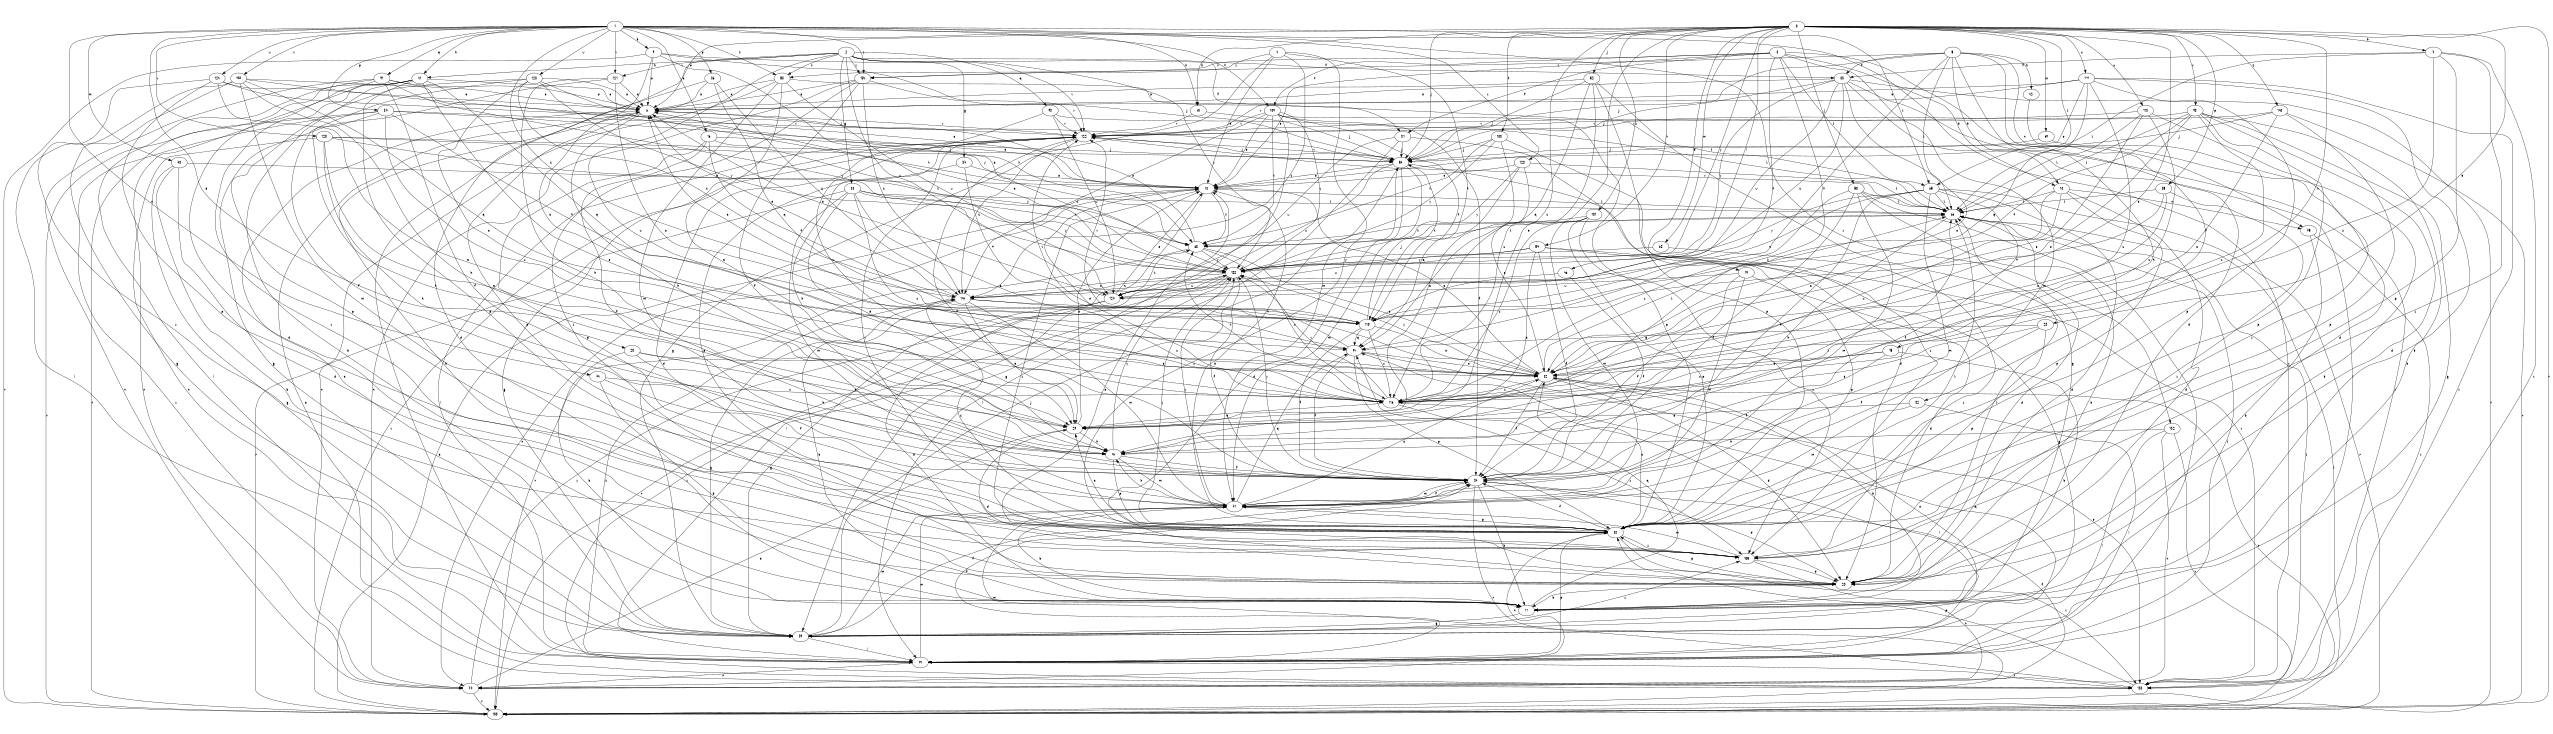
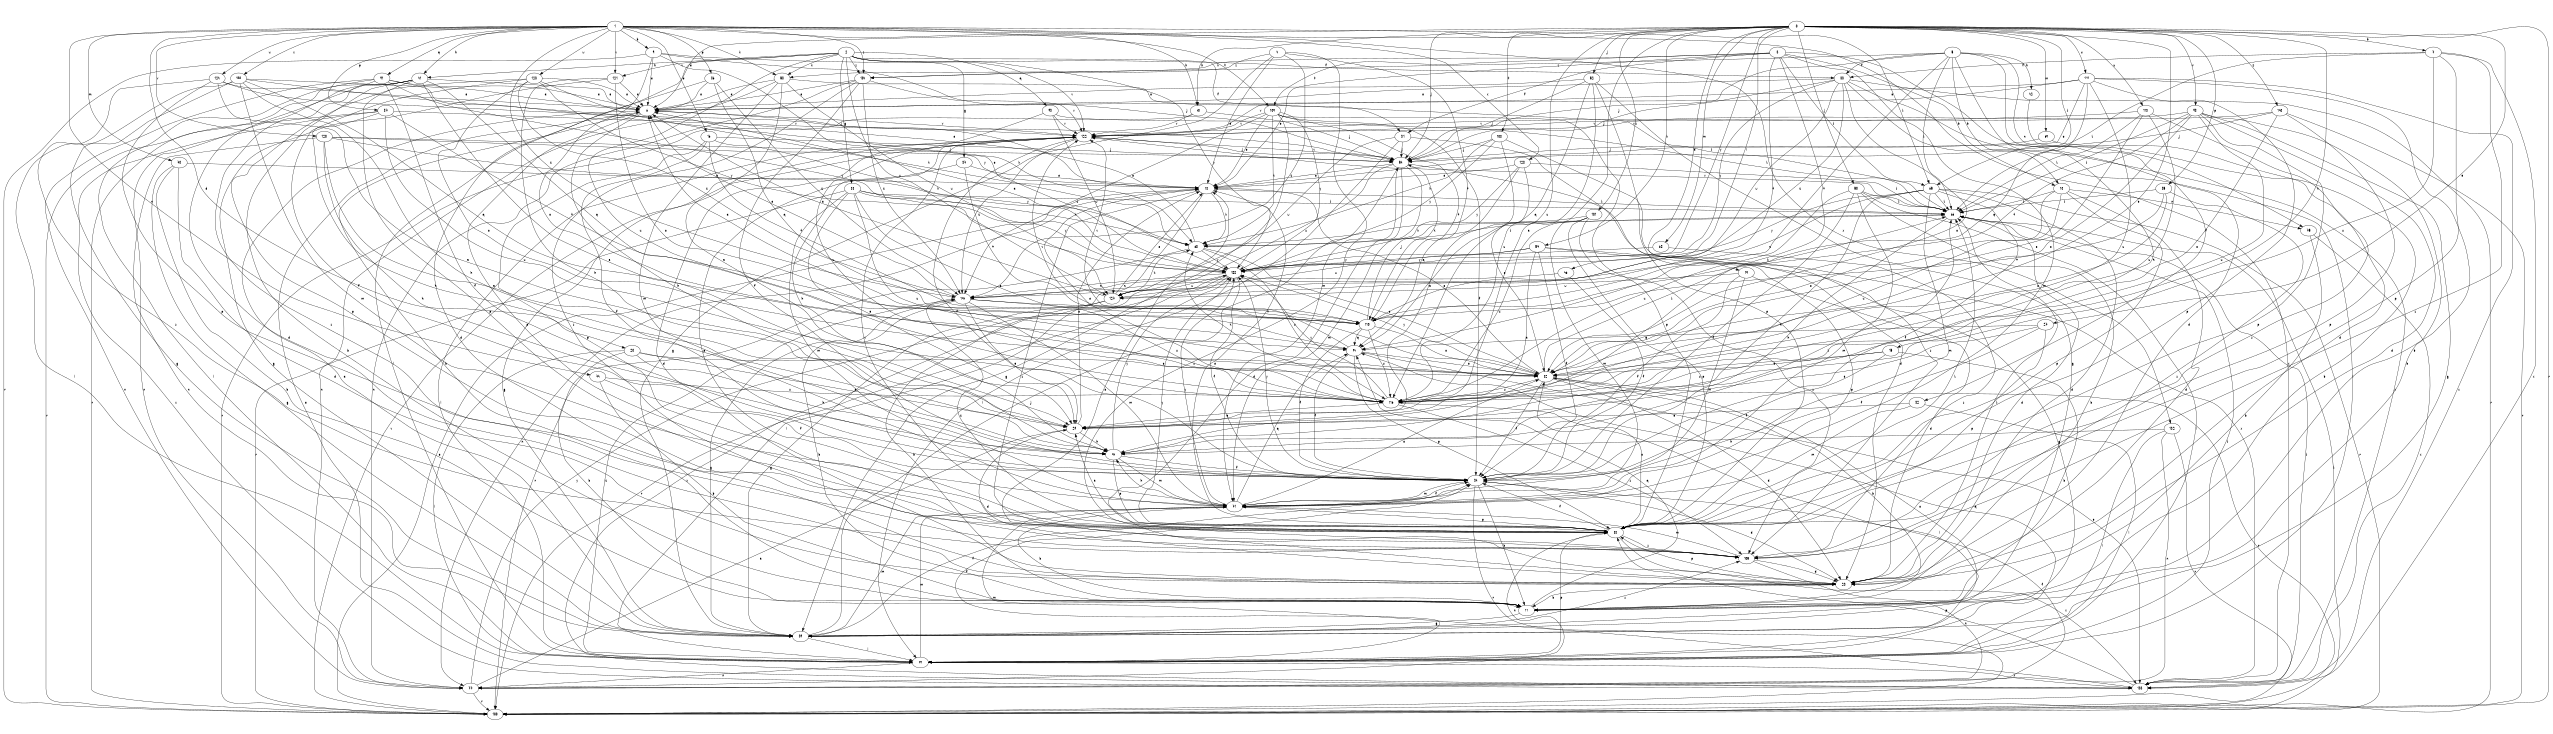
edge "87" -> "18": removed, label "c"
edge "40" -> "100": added, label "r"
node "28": label "28" -> "27"
edge "20" -> "49": added, label "i"
